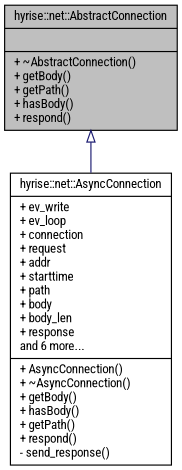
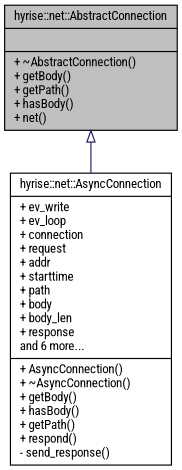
node "hyrise::net::AbstractConnection": text "+ respond()" -> "+ net()"
